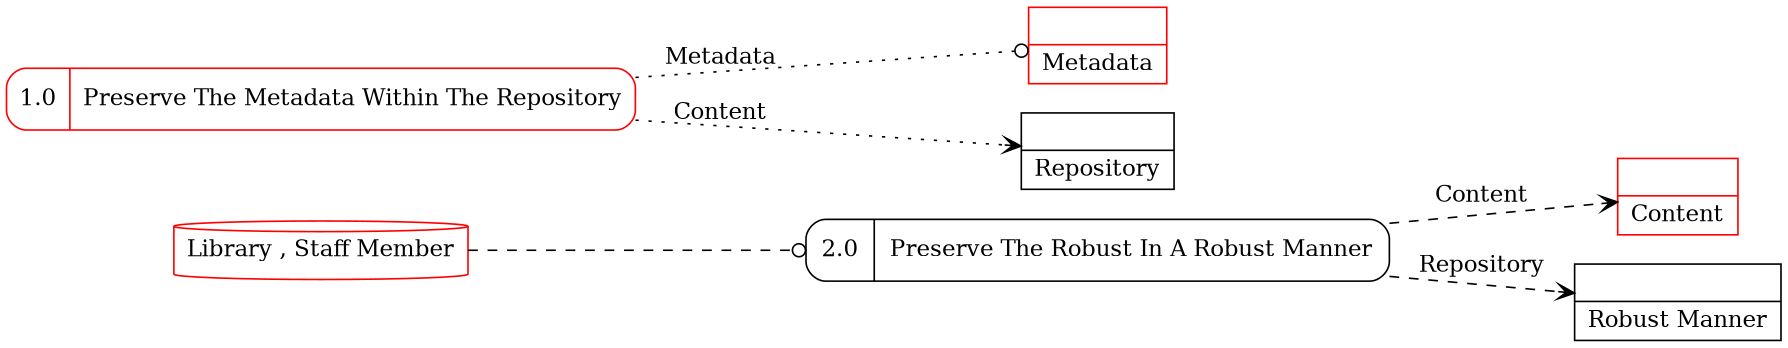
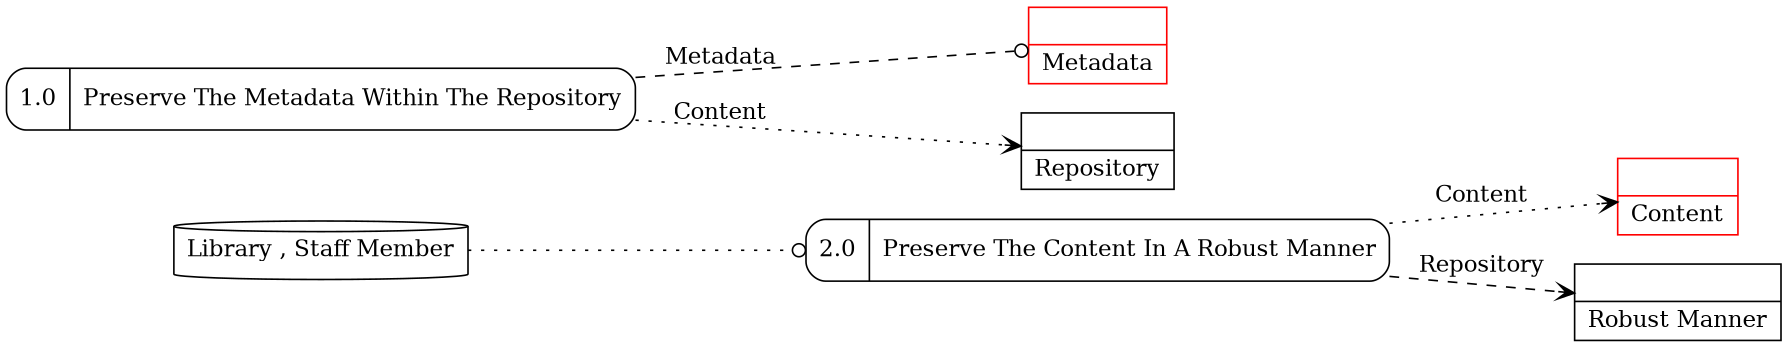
edge "1.0" -> "Metadata": style dotted -> dashed
node "1.0": color red -> black
edge "2.0" -> "Content": style dashed -> dotted
node "2.0": text "Preserve The Robust In A Robust Manner" -> "Preserve The Content In A Robust Manner"
node "Library , Staff Member": color red -> black
edge "Library , Staff Member" -> "2.0": style dashed -> dotted
